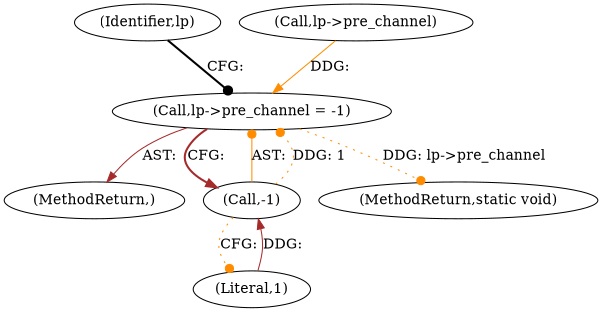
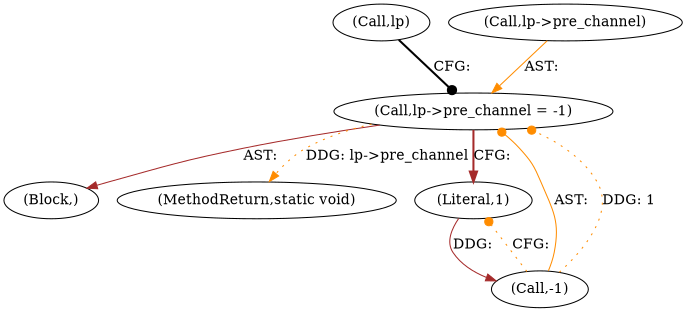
node "(Identifier,lp)": label "(Identifier,lp)" -> "(Call,lp)"
edge "(Call,lp->pre_channel)" -> "(Call,lp->pre_channel = -1)": label "DDG: " -> "AST: "
edge "(Call,lp->pre_channel = -1)" -> "(MethodReturn,static void)": arrowhead dot -> normal
edge "(Call,lp->pre_channel = -1)" -> "(Call,-1)": now "(Call,lp->pre_channel = -1)" -> "(Literal,1)"
node "(MethodReturn,)": label "(MethodReturn,)" -> "(Block,)"
